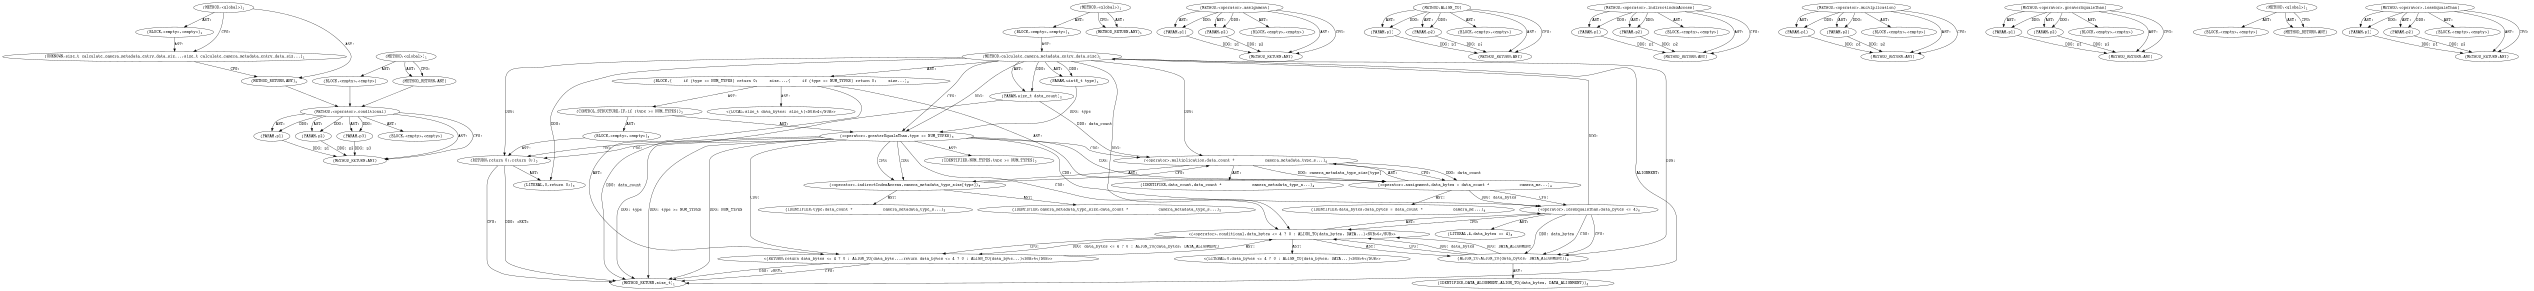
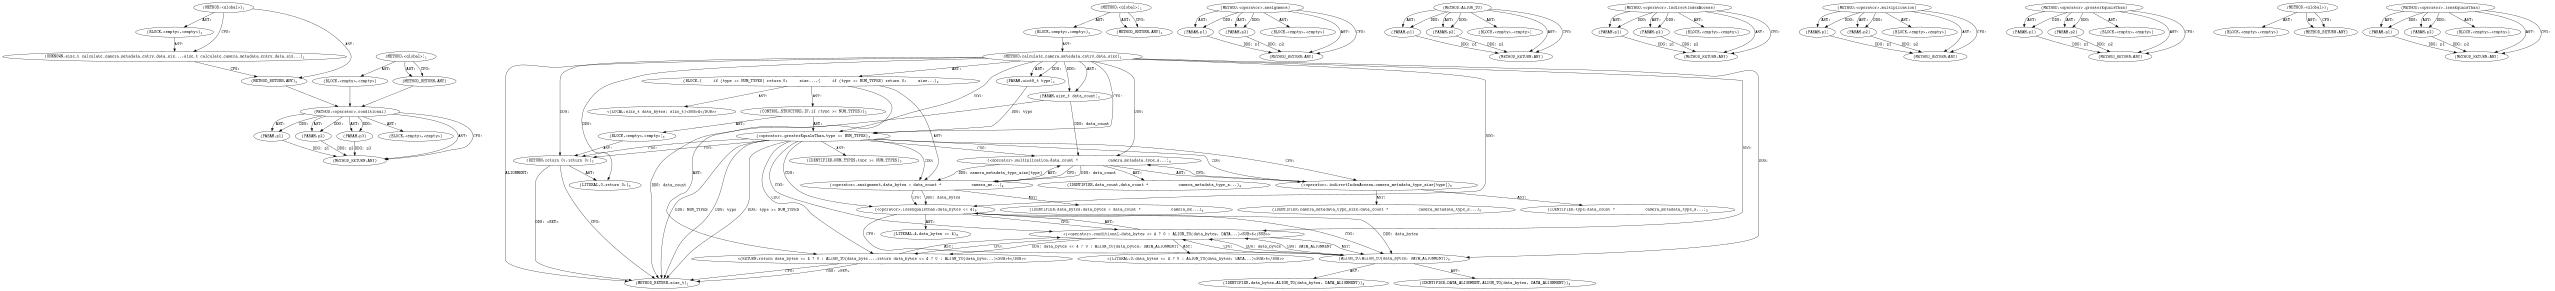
edge "(<operator>.lessEqualsThan,data_bytes <= 4)" -> "(METHOD,calculate_camera_metadata_entry_data_size)": reversed
node "(IDENTIFIER,data_bytes,ALIGN_TO(data_bytes, DATA_ALIGNMENT))": added
